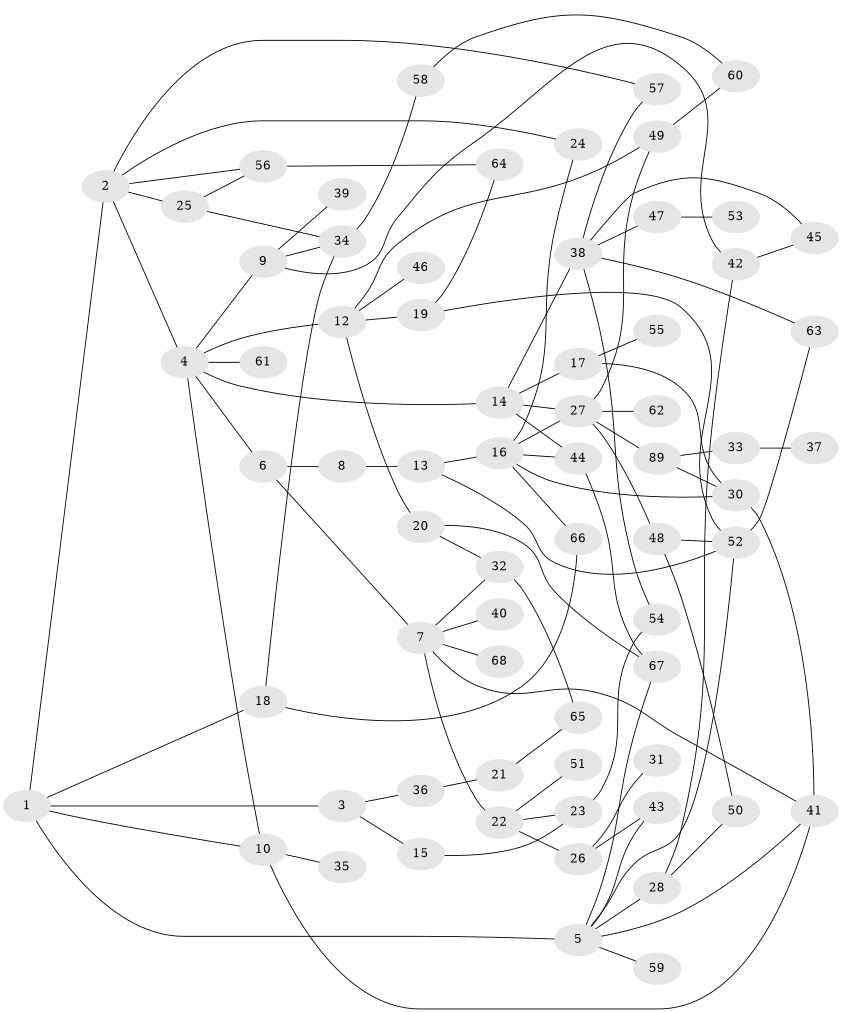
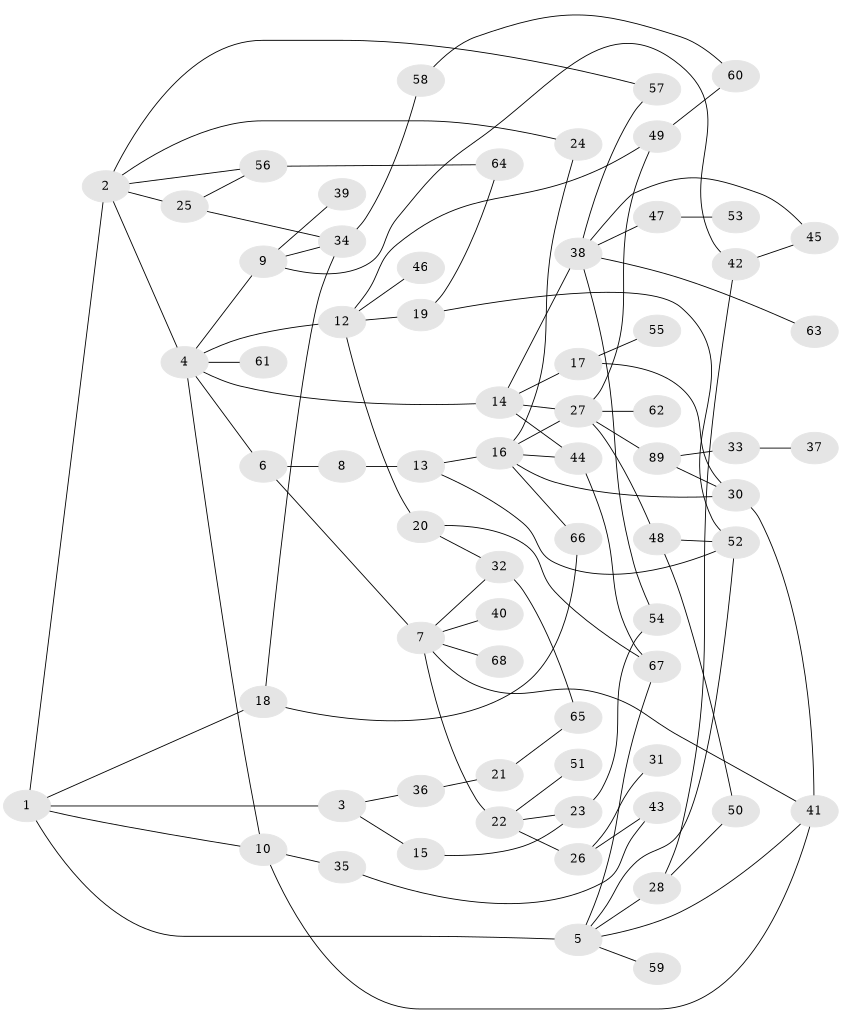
edge "63" -- "52": removed
edge "43" -- "5": now "43" -- "35"
